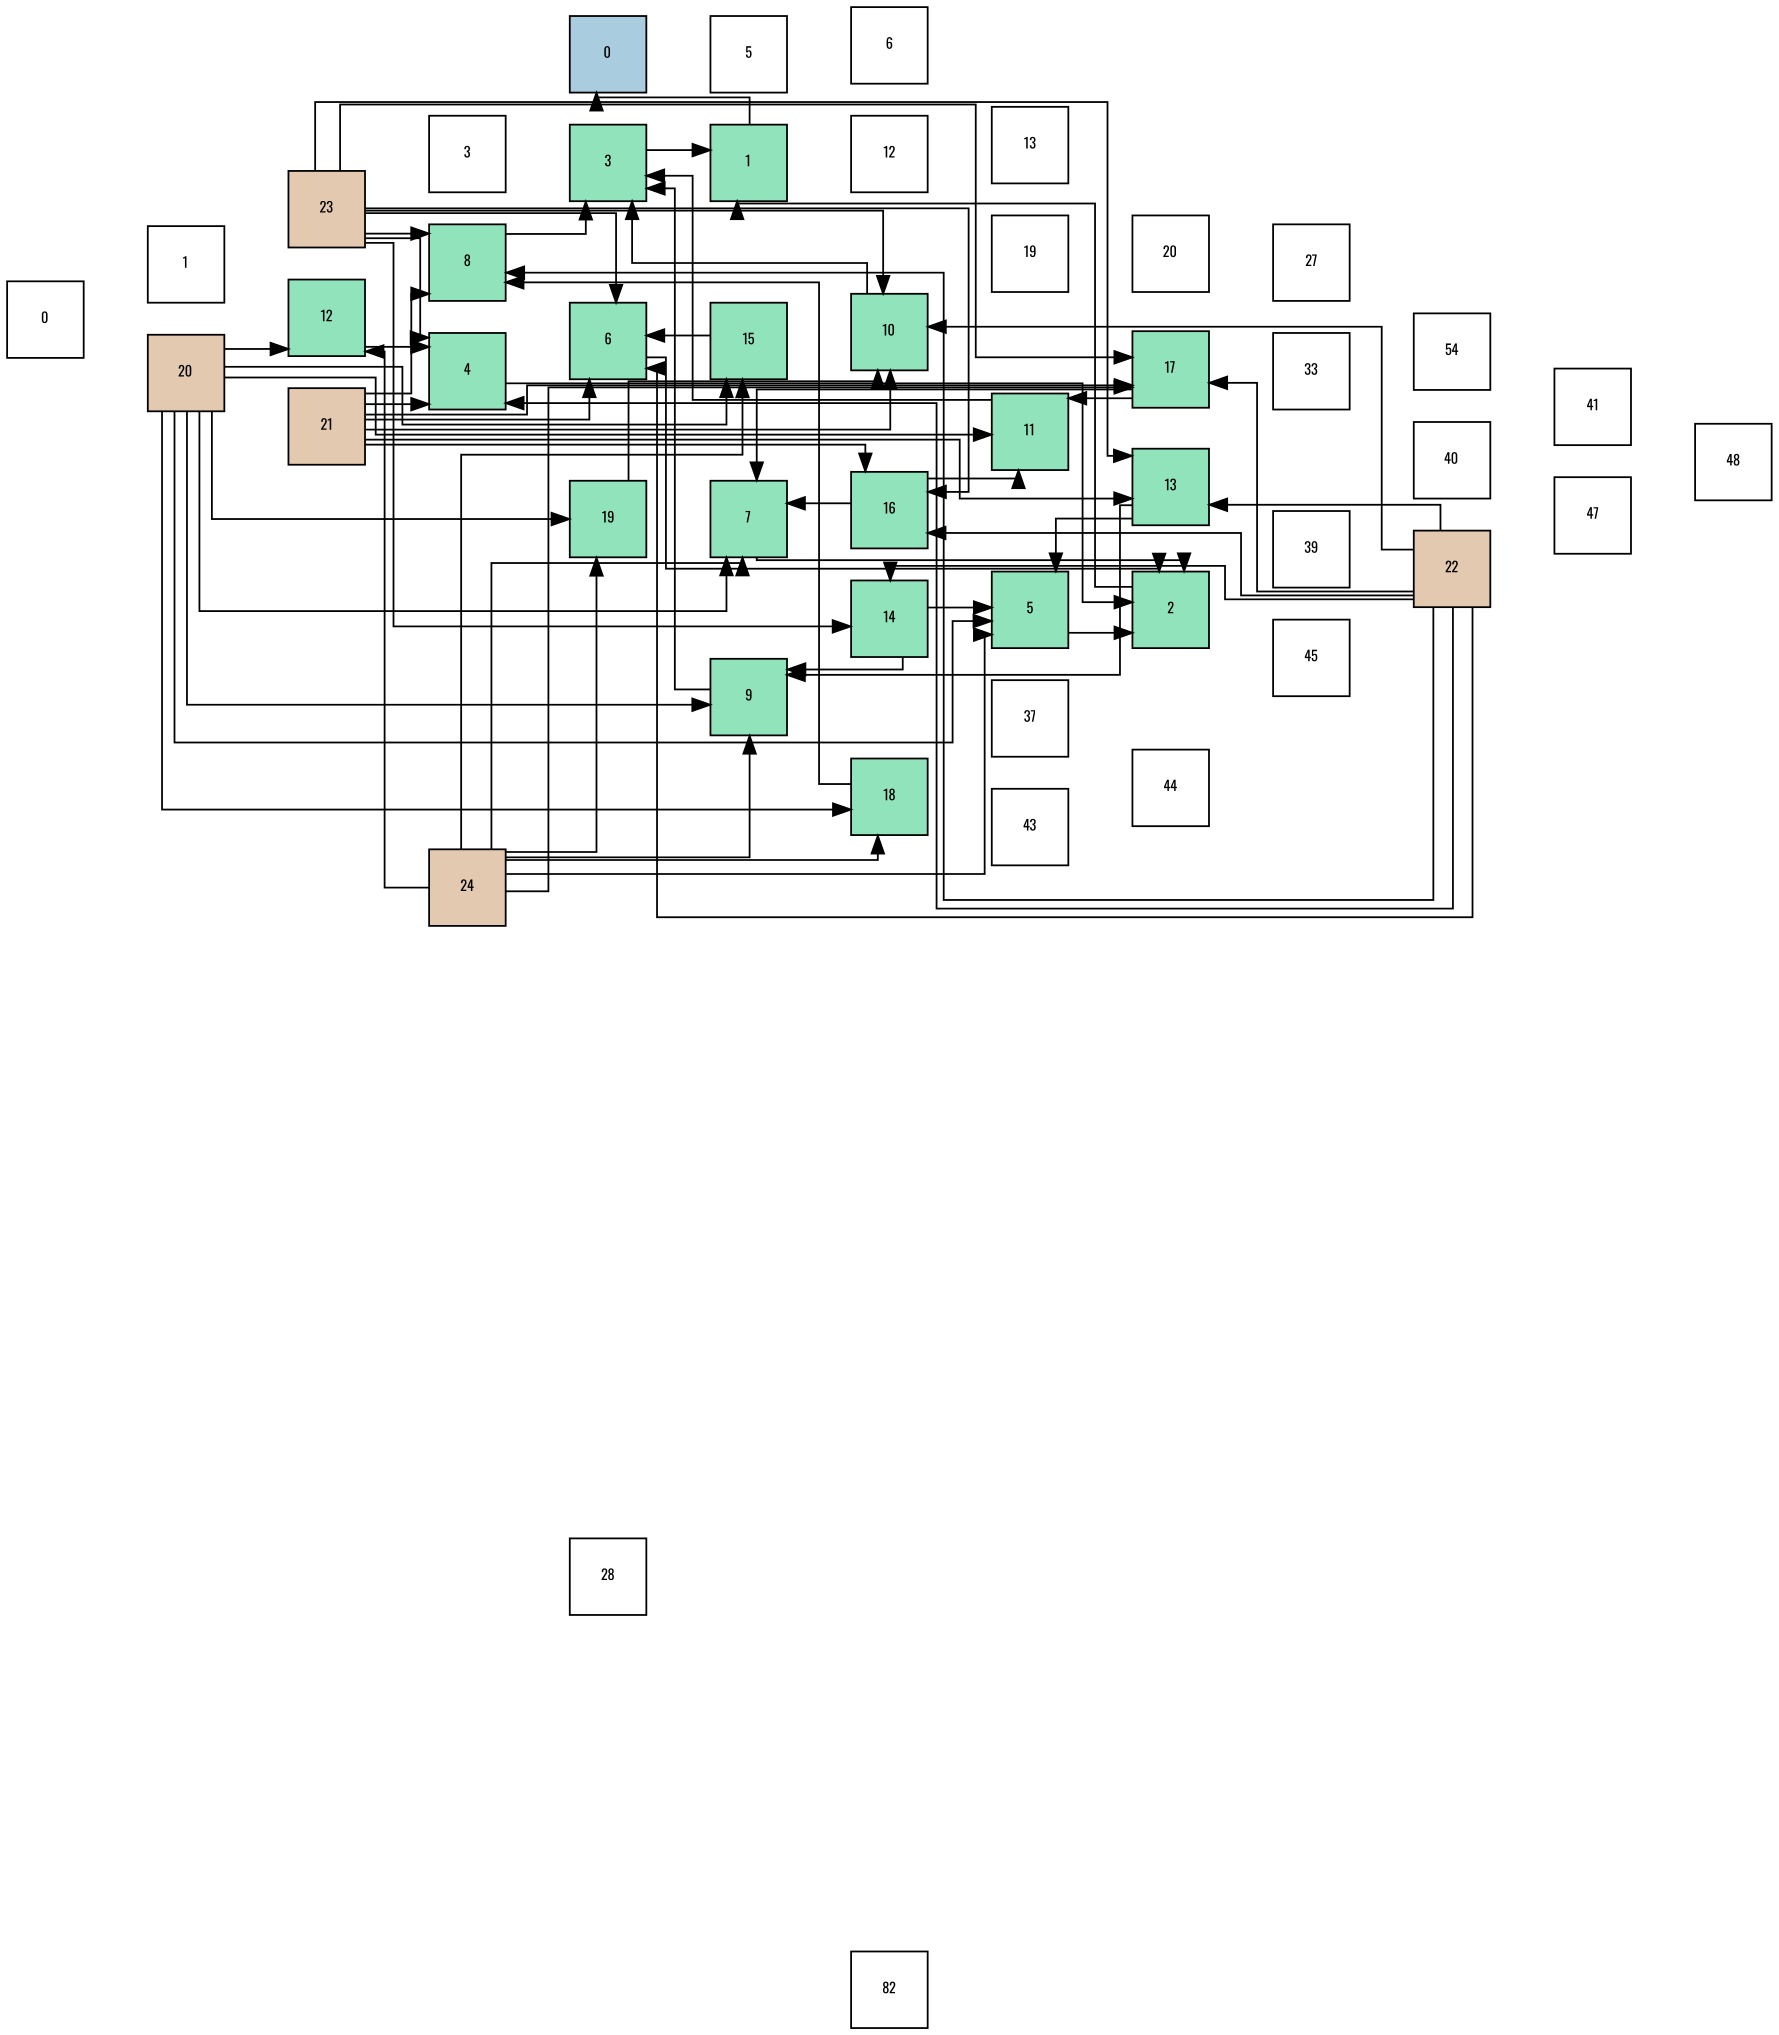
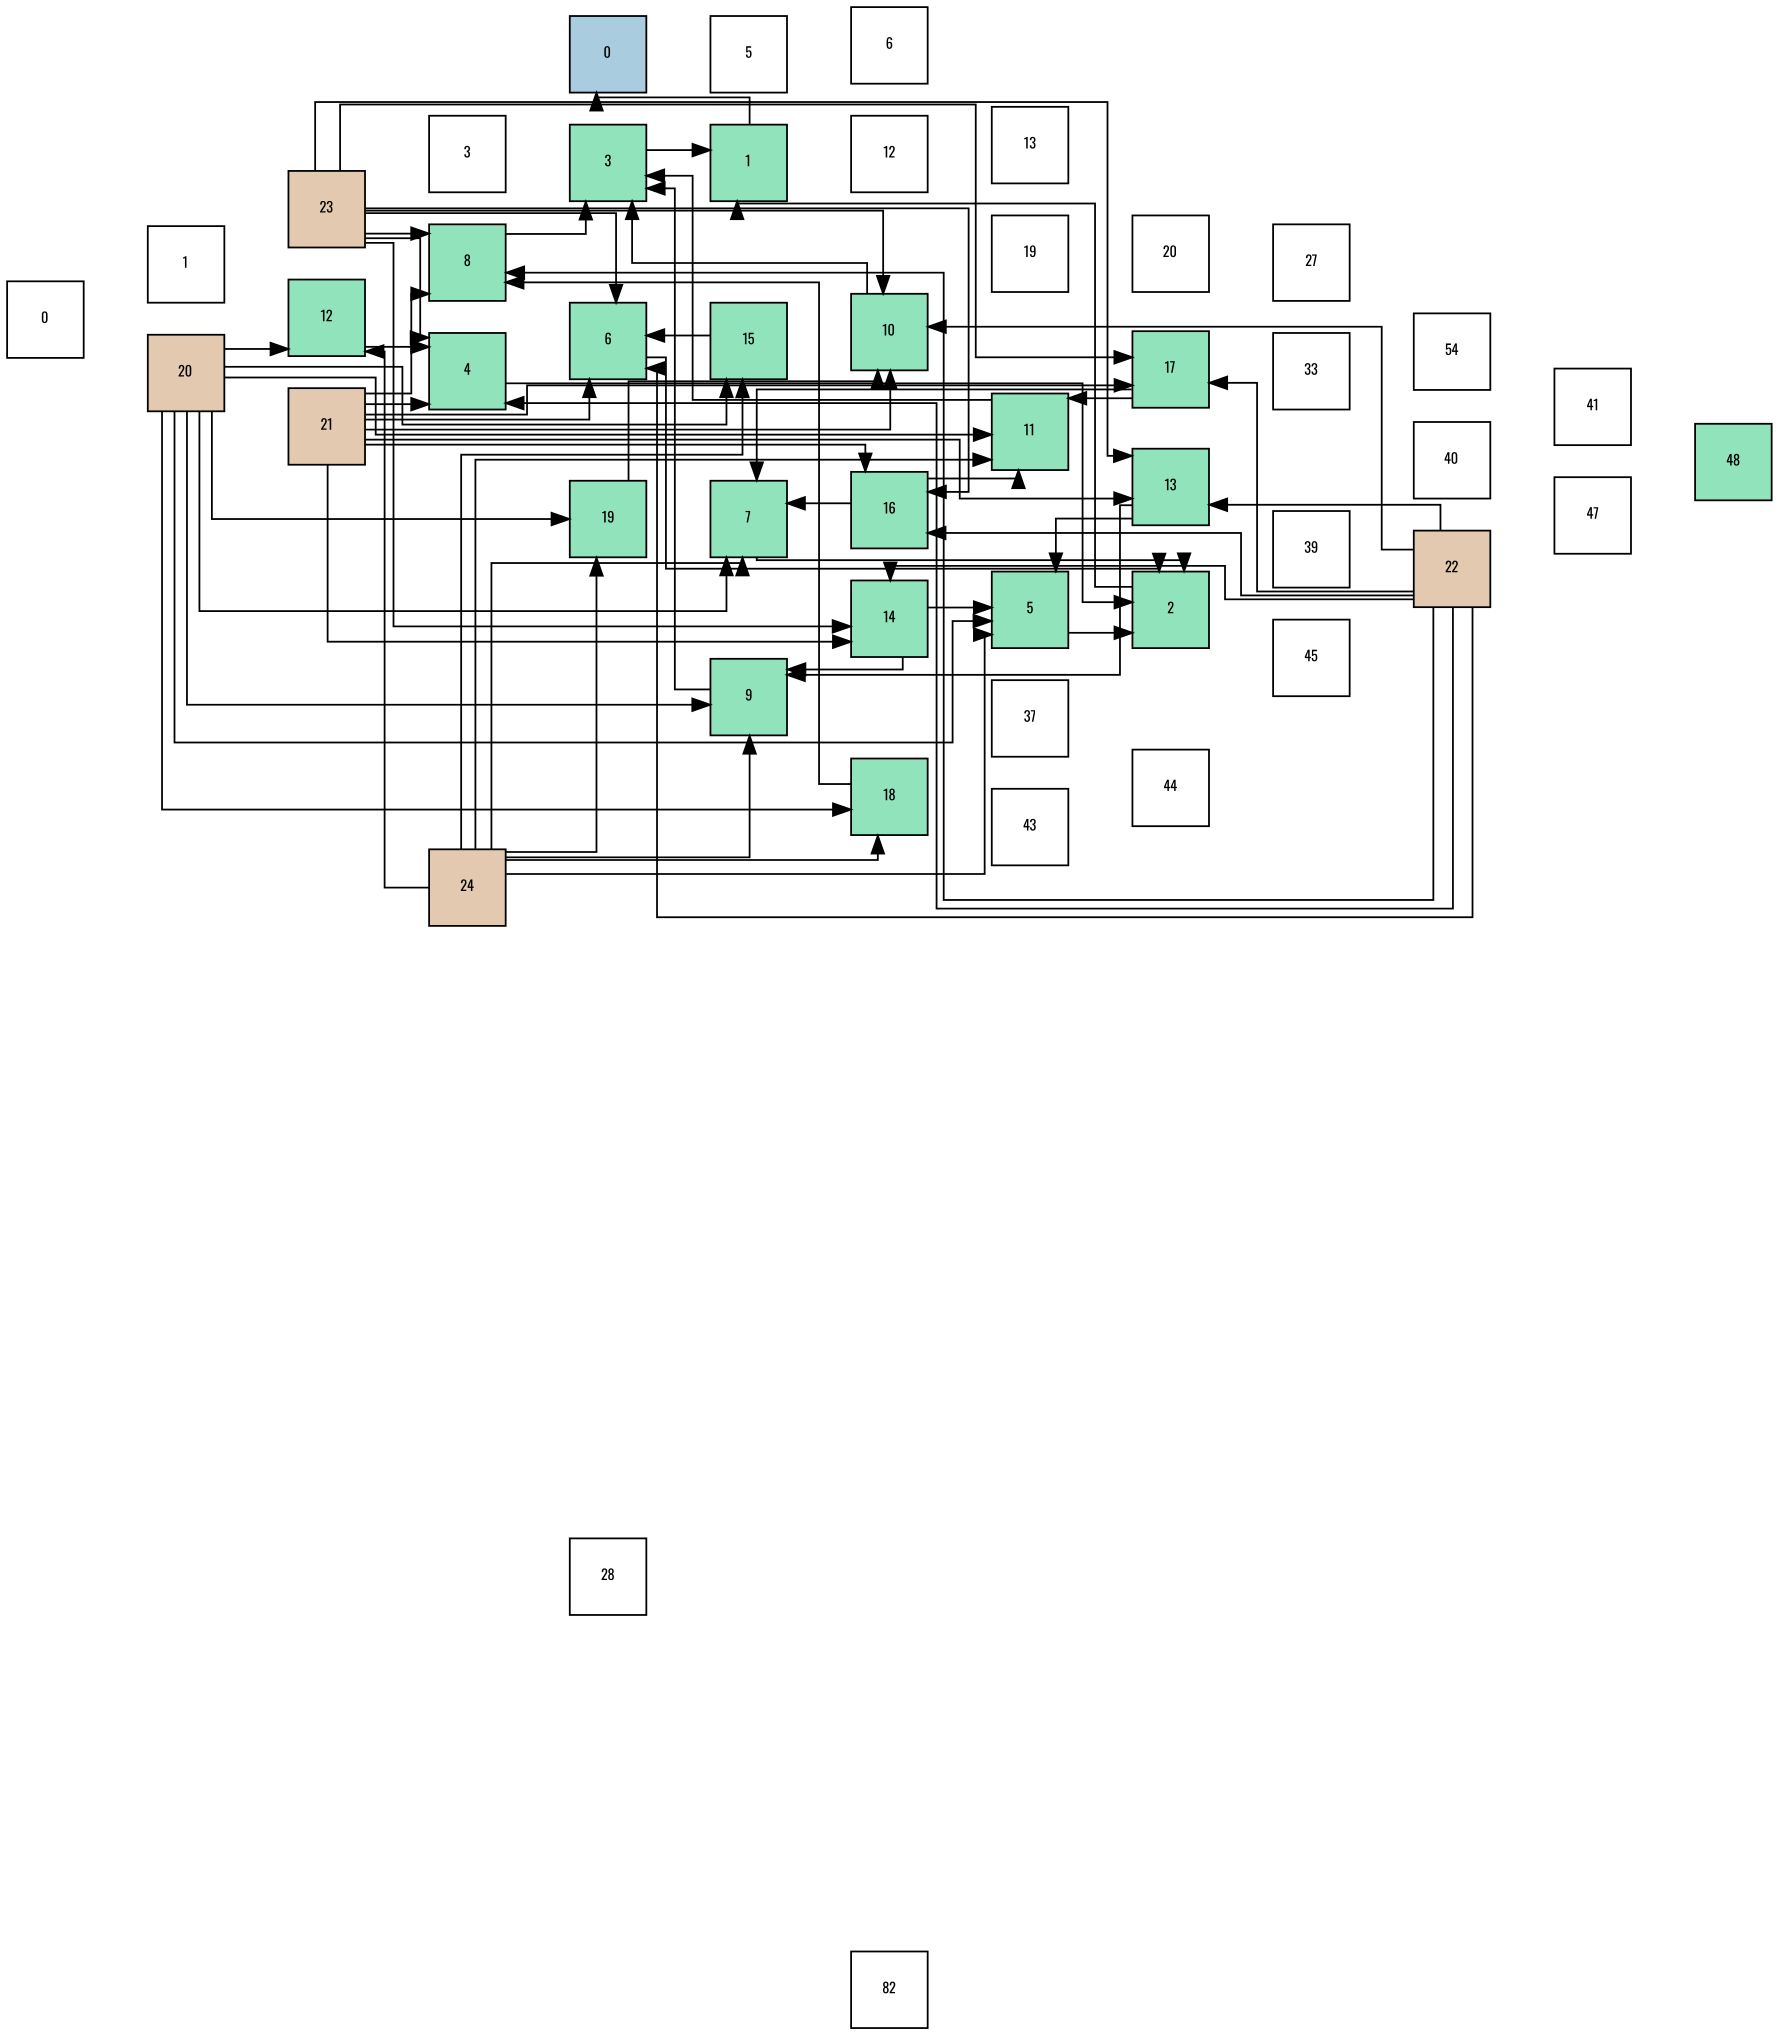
node "48": fillcolor #ffffff -> #91e3bb
edge "24" -> "17": now "24" -> "11"
edge "21" -> "14": added
